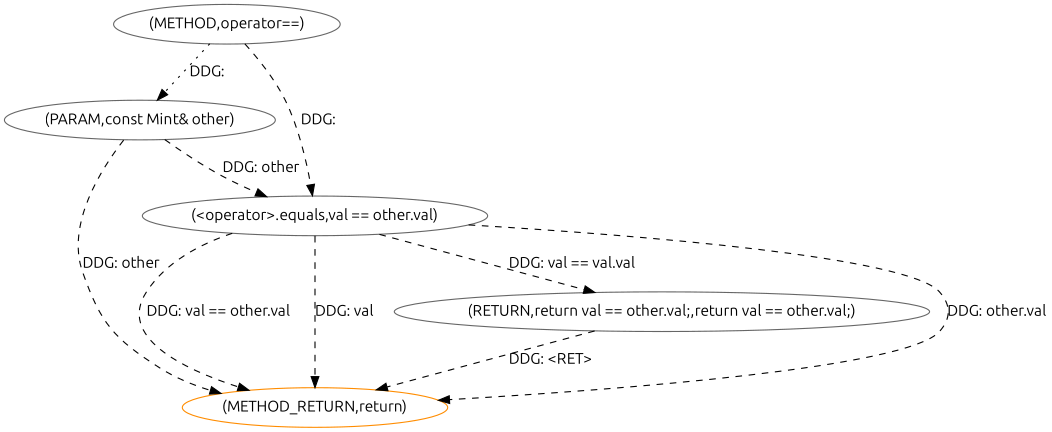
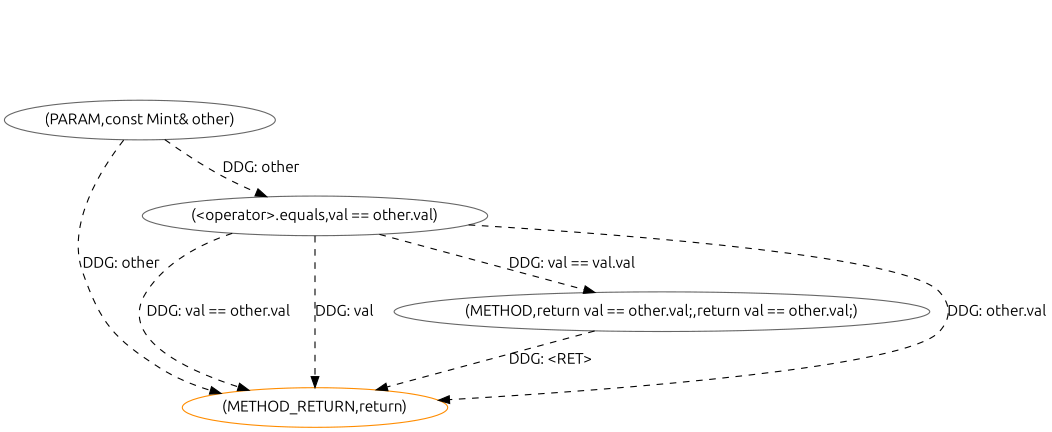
node "(METHOD,operator==)": removed
node "(RETURN,return val == other.val;,return val == other.val;)": label "(RETURN,return val == other.val;,return val == other.val;)" -> "(METHOD,return val == other.val;,return val == other.val;)"
